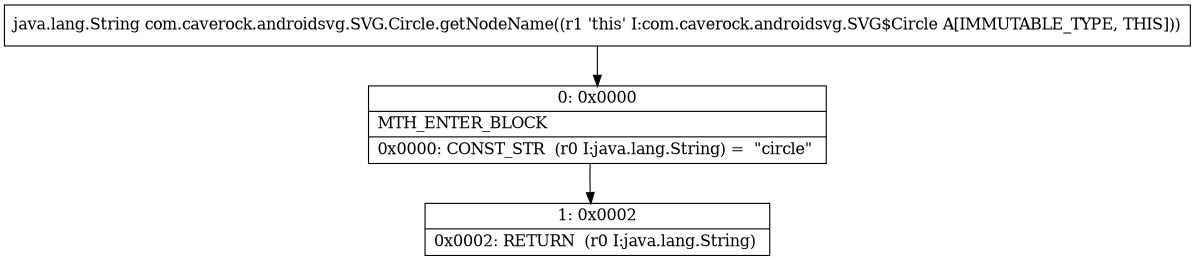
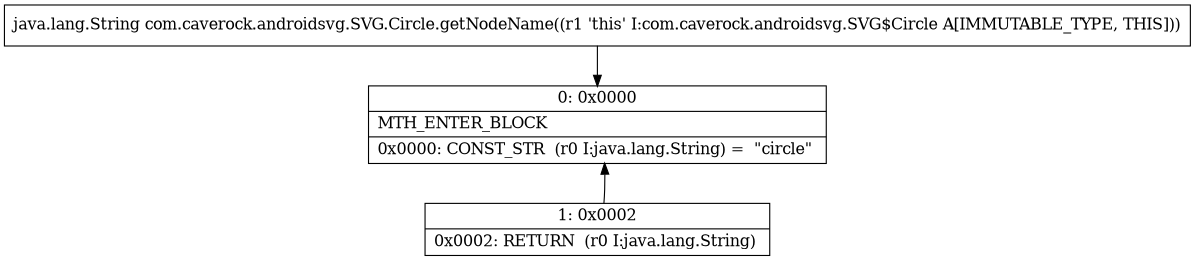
edge "0: 0x0000" -> "1: 0x0002": reversed
